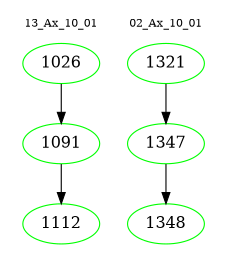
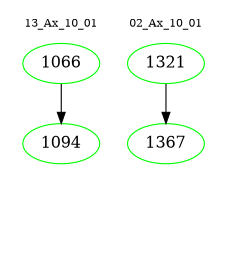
node "1026": label "1026" -> "1066"
node "1091": label "1091" -> "1094"
node "1347": label "1347" -> "1367"
node "1112": removed
node "1348": removed
